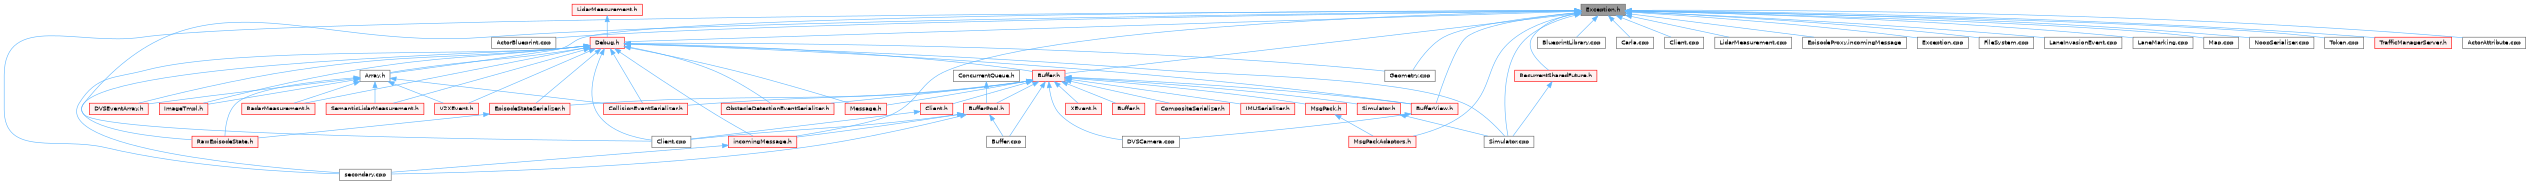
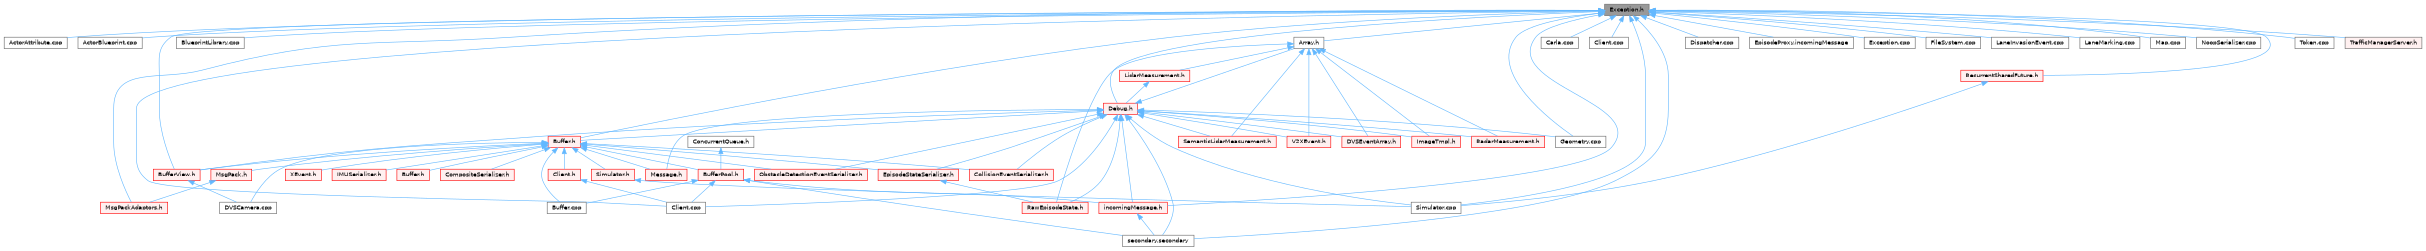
node "LidarMeasurement.cpp": label "LidarMeasurement.cpp" -> "Dispatcher.cpp"
node "TrafficManagerServer.h": color red -> grey40
edge "CollisionEventSerializer.h" -> "Array.h": now "LidarMeasurement.h" -> "Array.h"
node "secondary.cpp": label "secondary.cpp" -> "secondary.secondary"
